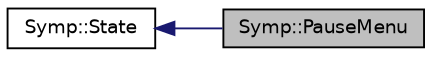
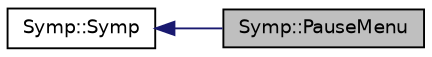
node "Symp::State": label "Symp::State" -> "Symp::Symp"
